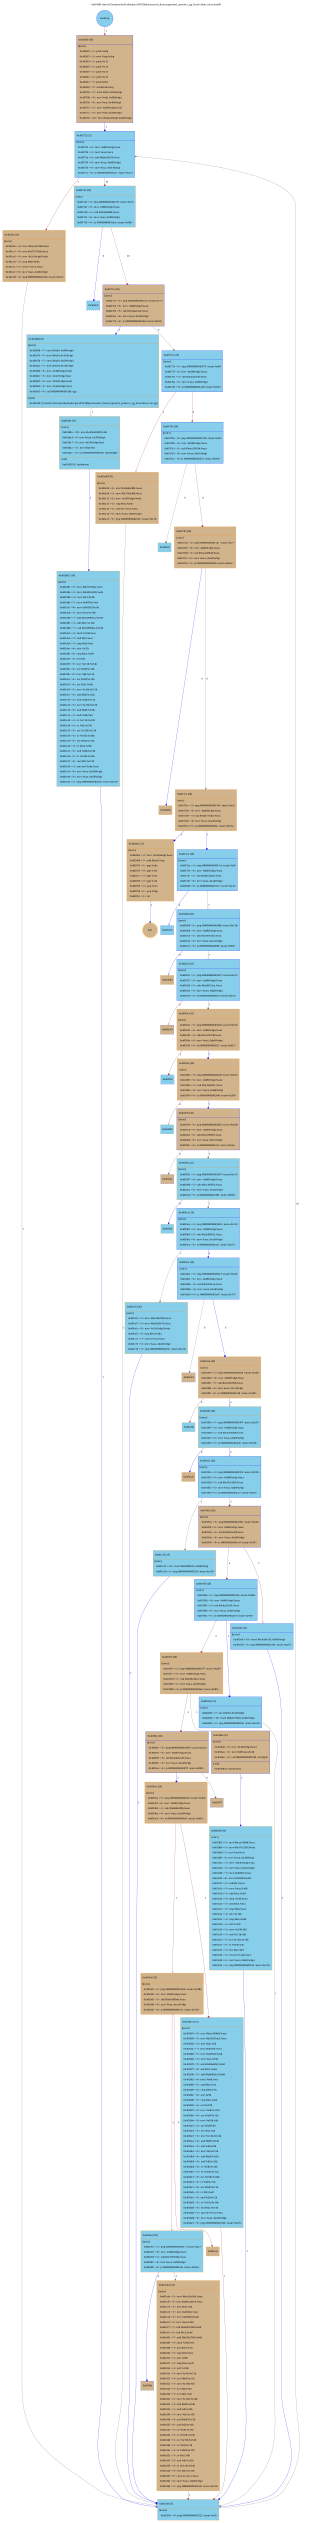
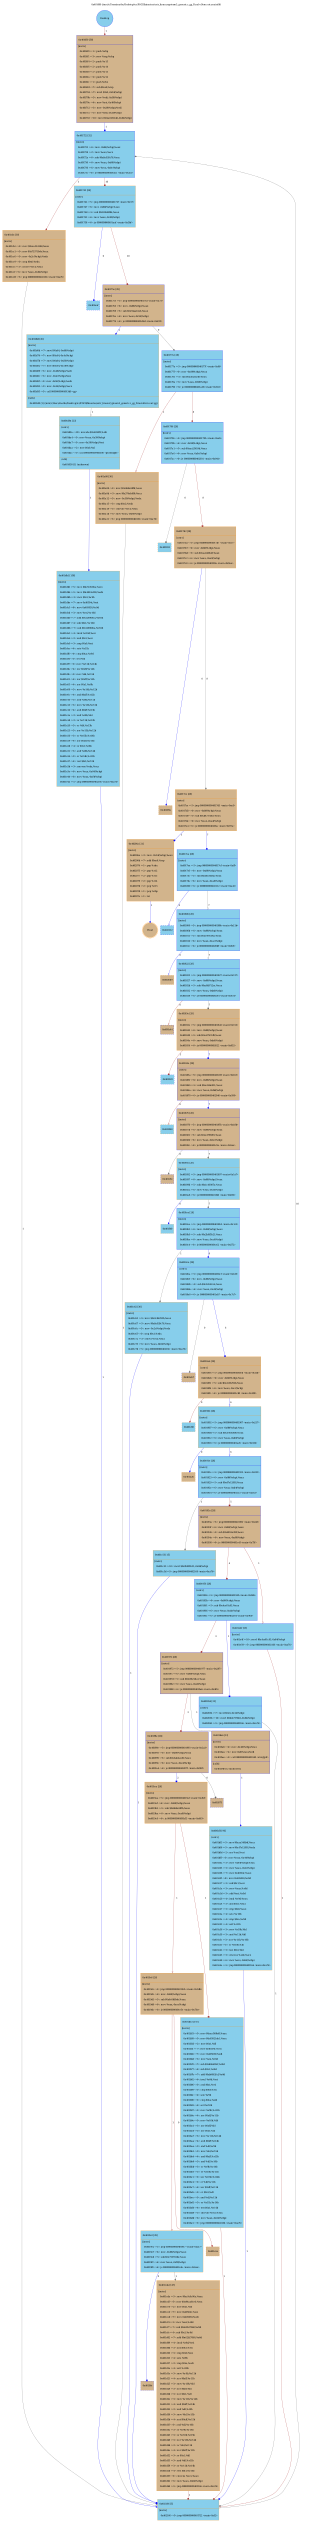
node "Exit": label "Exit" -> "Final"
node "0x40185a [28]": color darkorange -> blue
node "0x401972 [28]": color darkorange -> blue
edge "0x401e4f [15]" -> "0x402166 [5]": color blue -> brown
